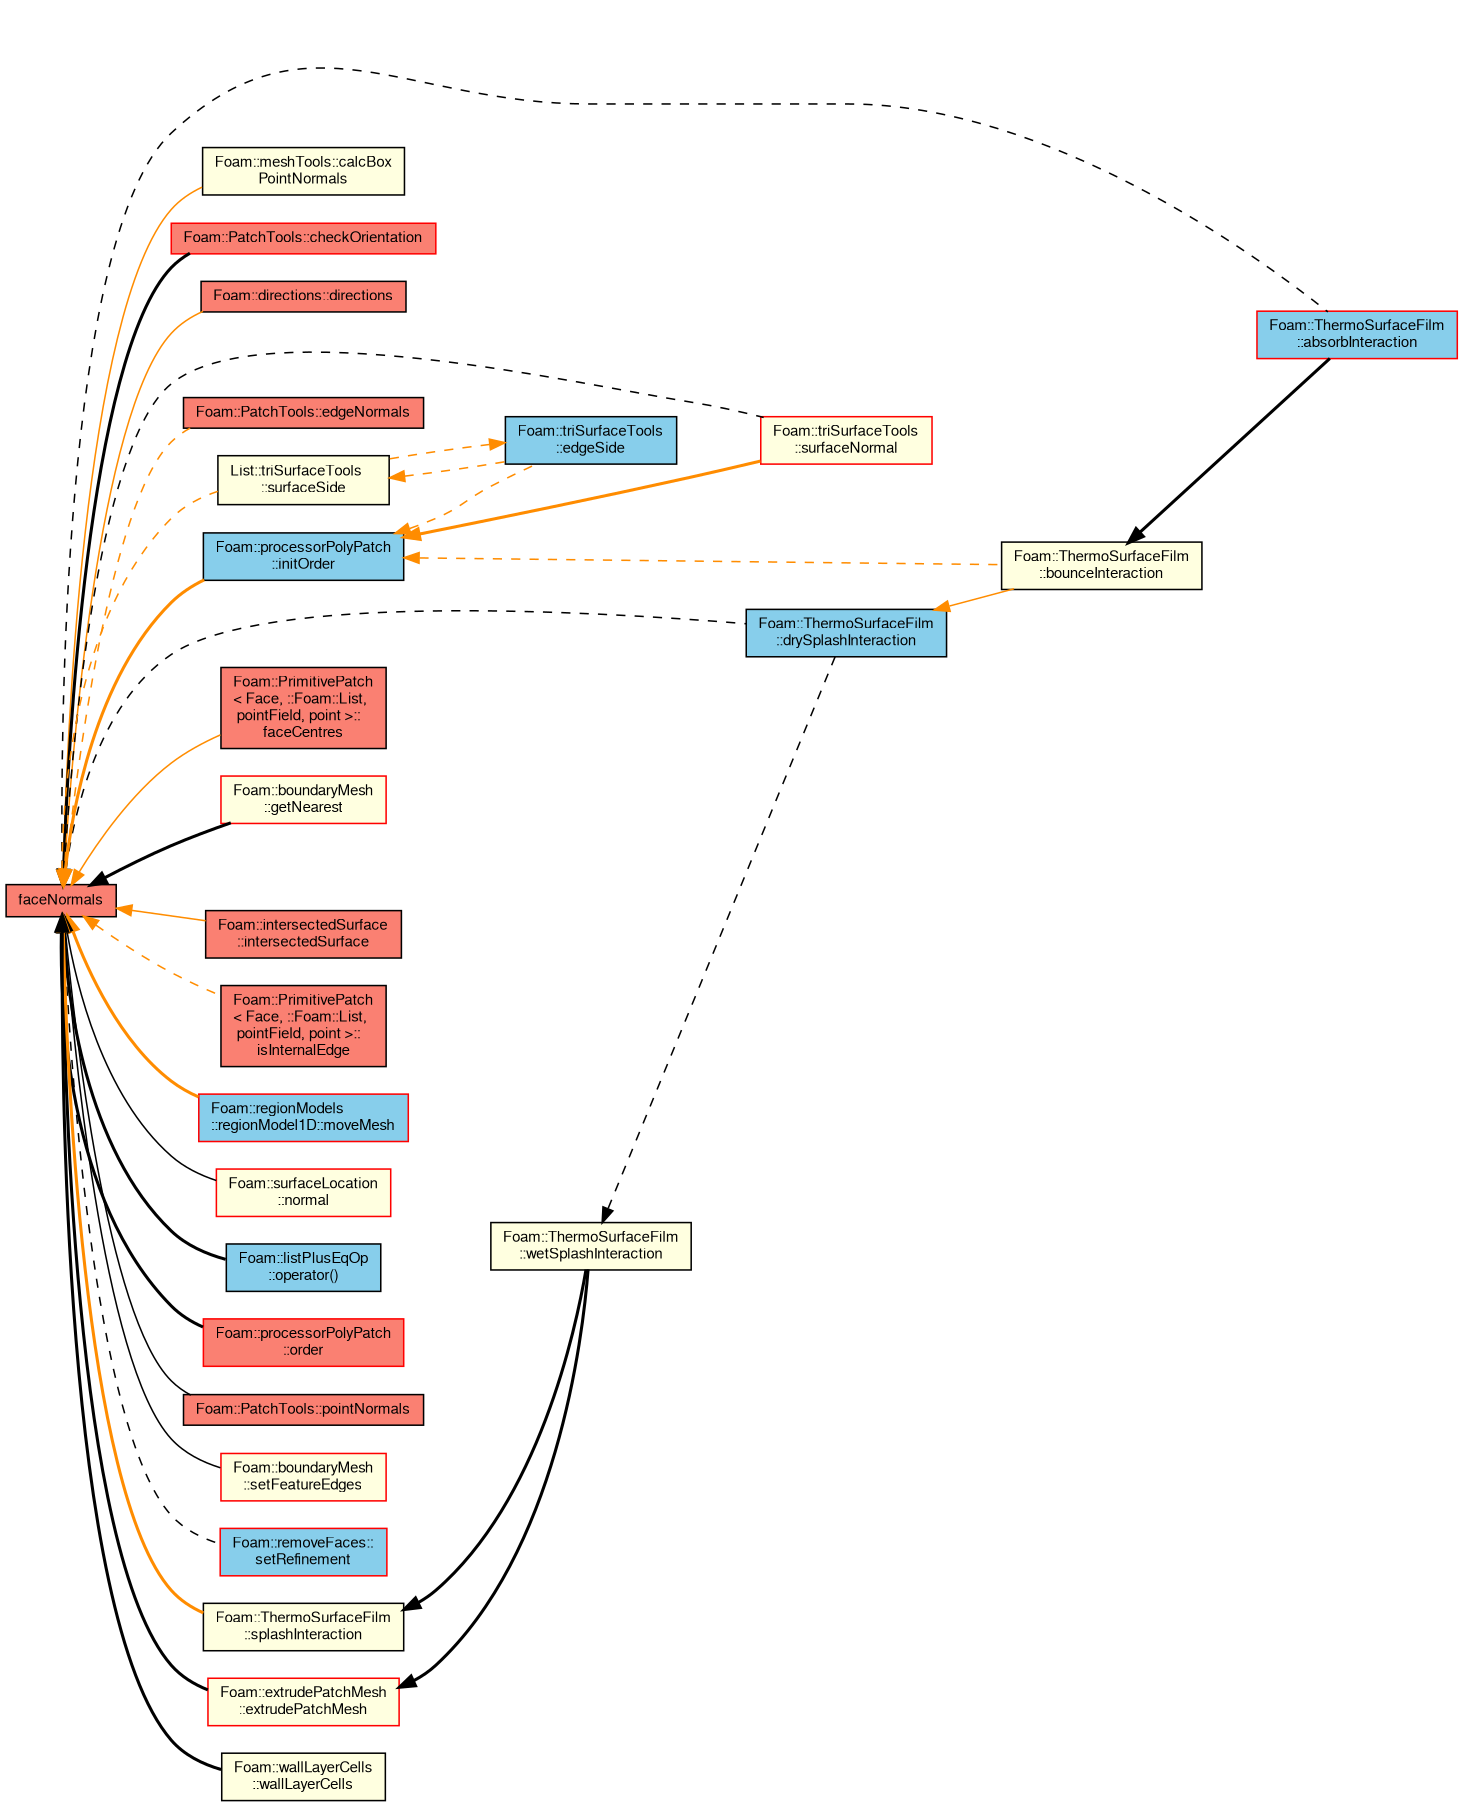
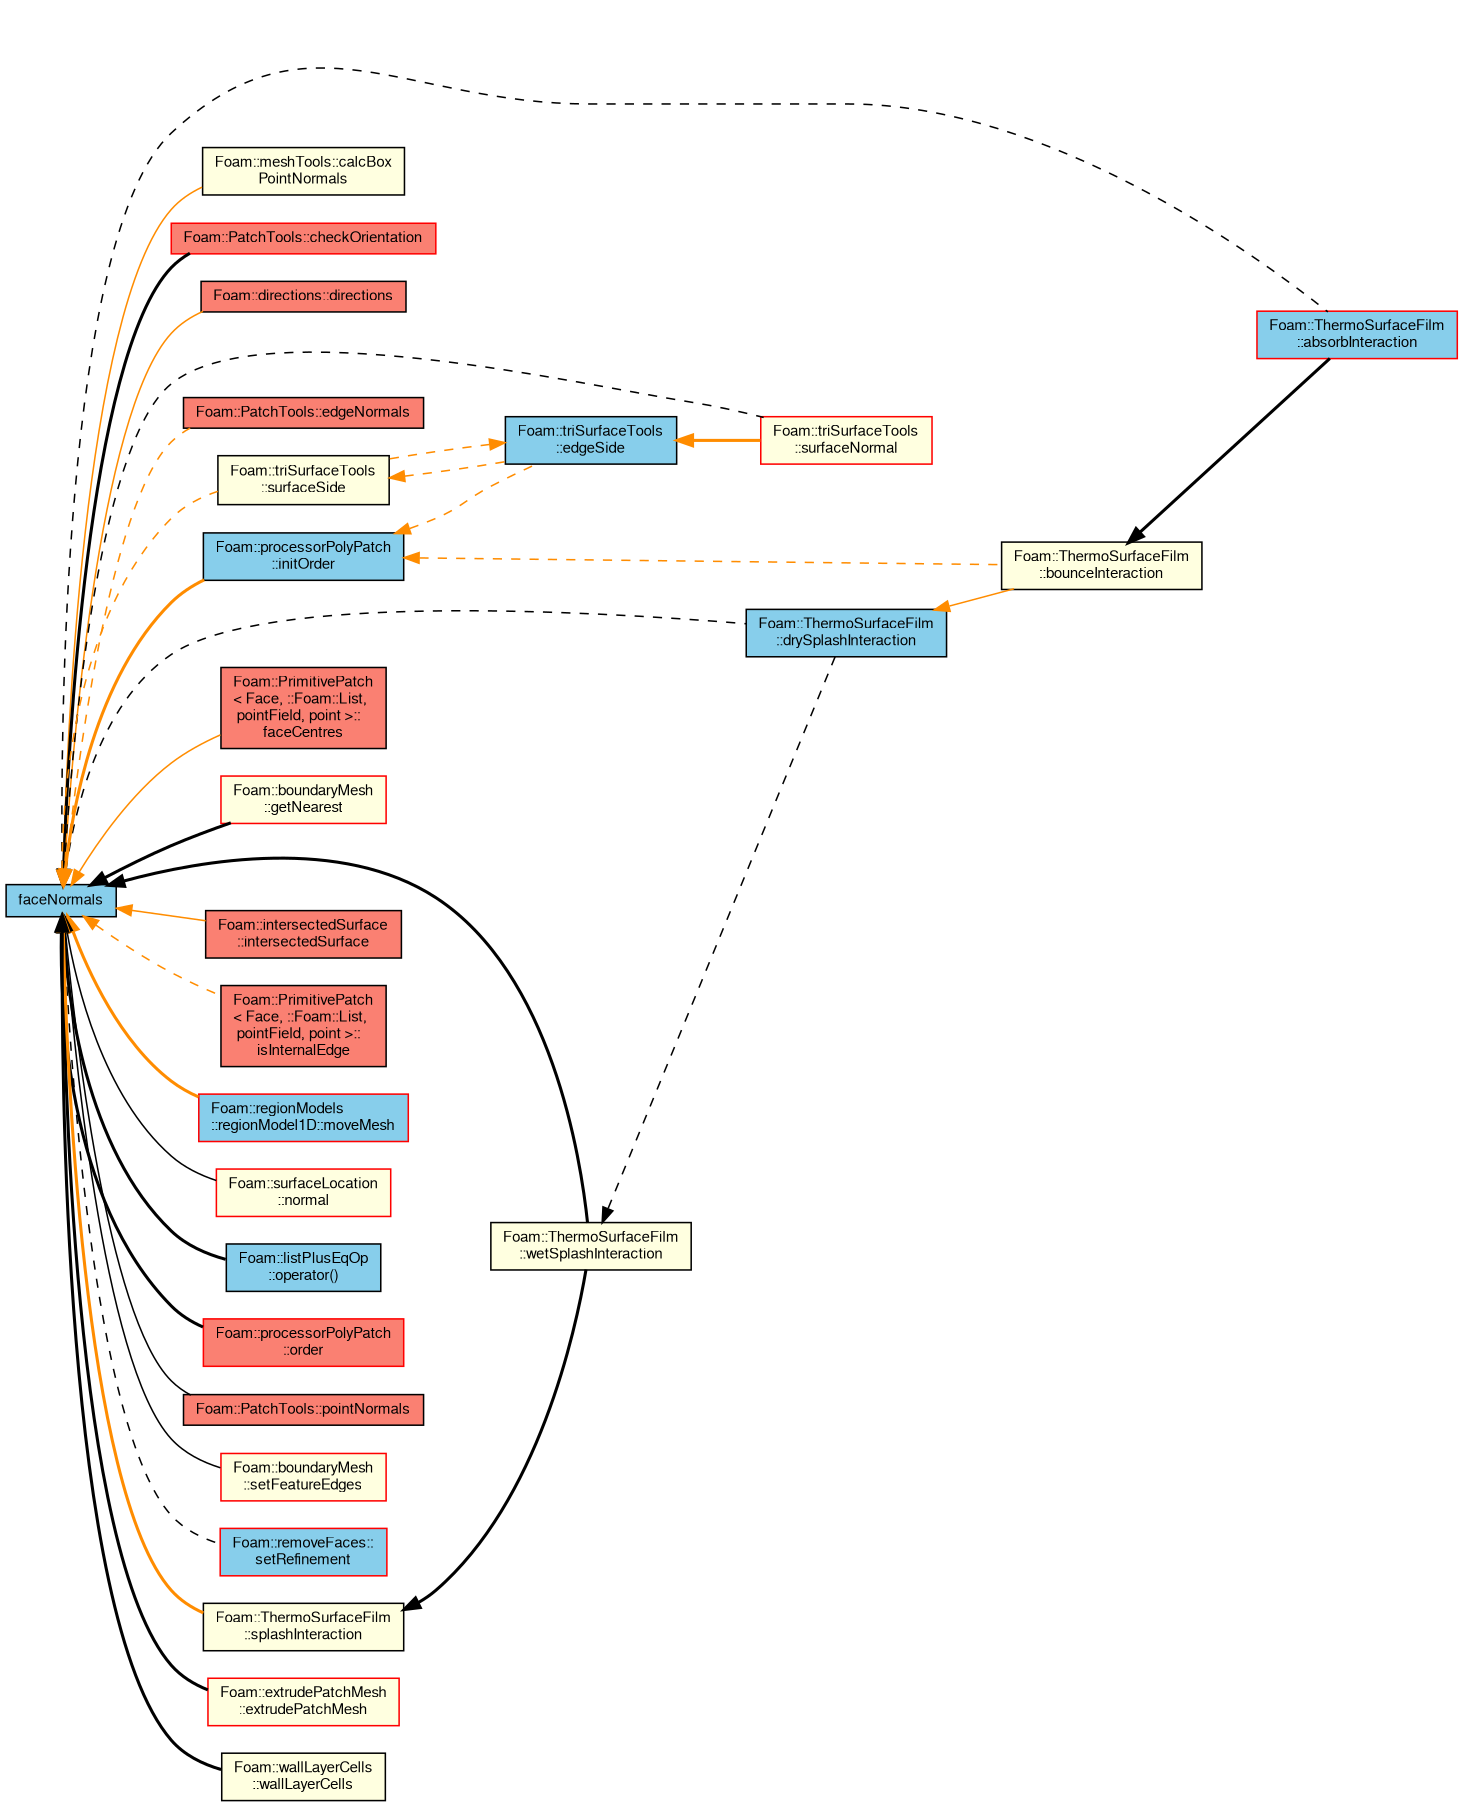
node "List::triSurfaceTools ::surfaceSide": label "List::triSurfaceTools ::surfaceSide" -> "Foam::triSurfaceTools ::surfaceSide"
edge "Foam::triSurfaceTools ::surfaceNormal" -> "Foam::processorPolyPatch ::initOrder": now "Foam::triSurfaceTools ::surfaceNormal" -> "Foam::triSurfaceTools ::edgeSide"
node "faceNormals": fillcolor salmon -> skyblue
edge "Foam::ThermoSurfaceFilm ::wetSplashInteraction" -> "Foam::extrudePatchMesh ::extrudePatchMesh": now "Foam::ThermoSurfaceFilm ::wetSplashInteraction" -> "faceNormals"
